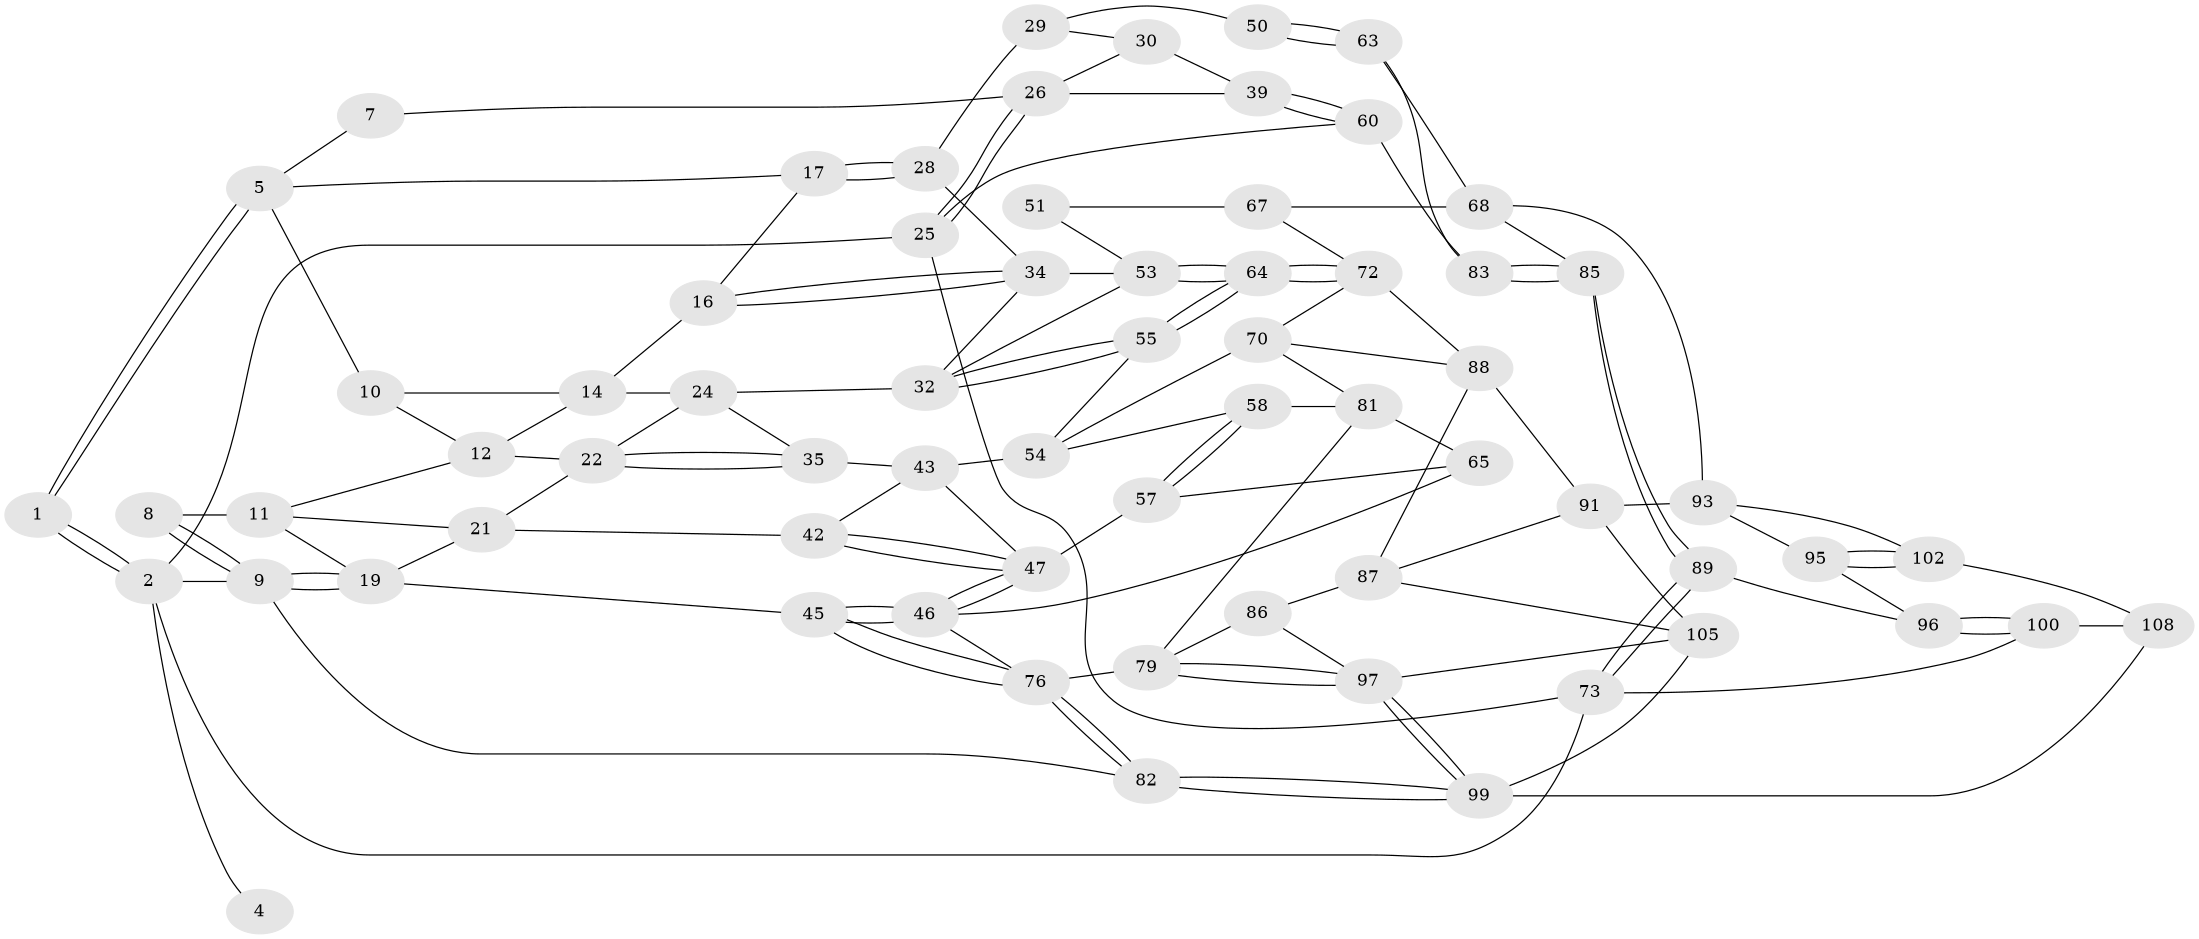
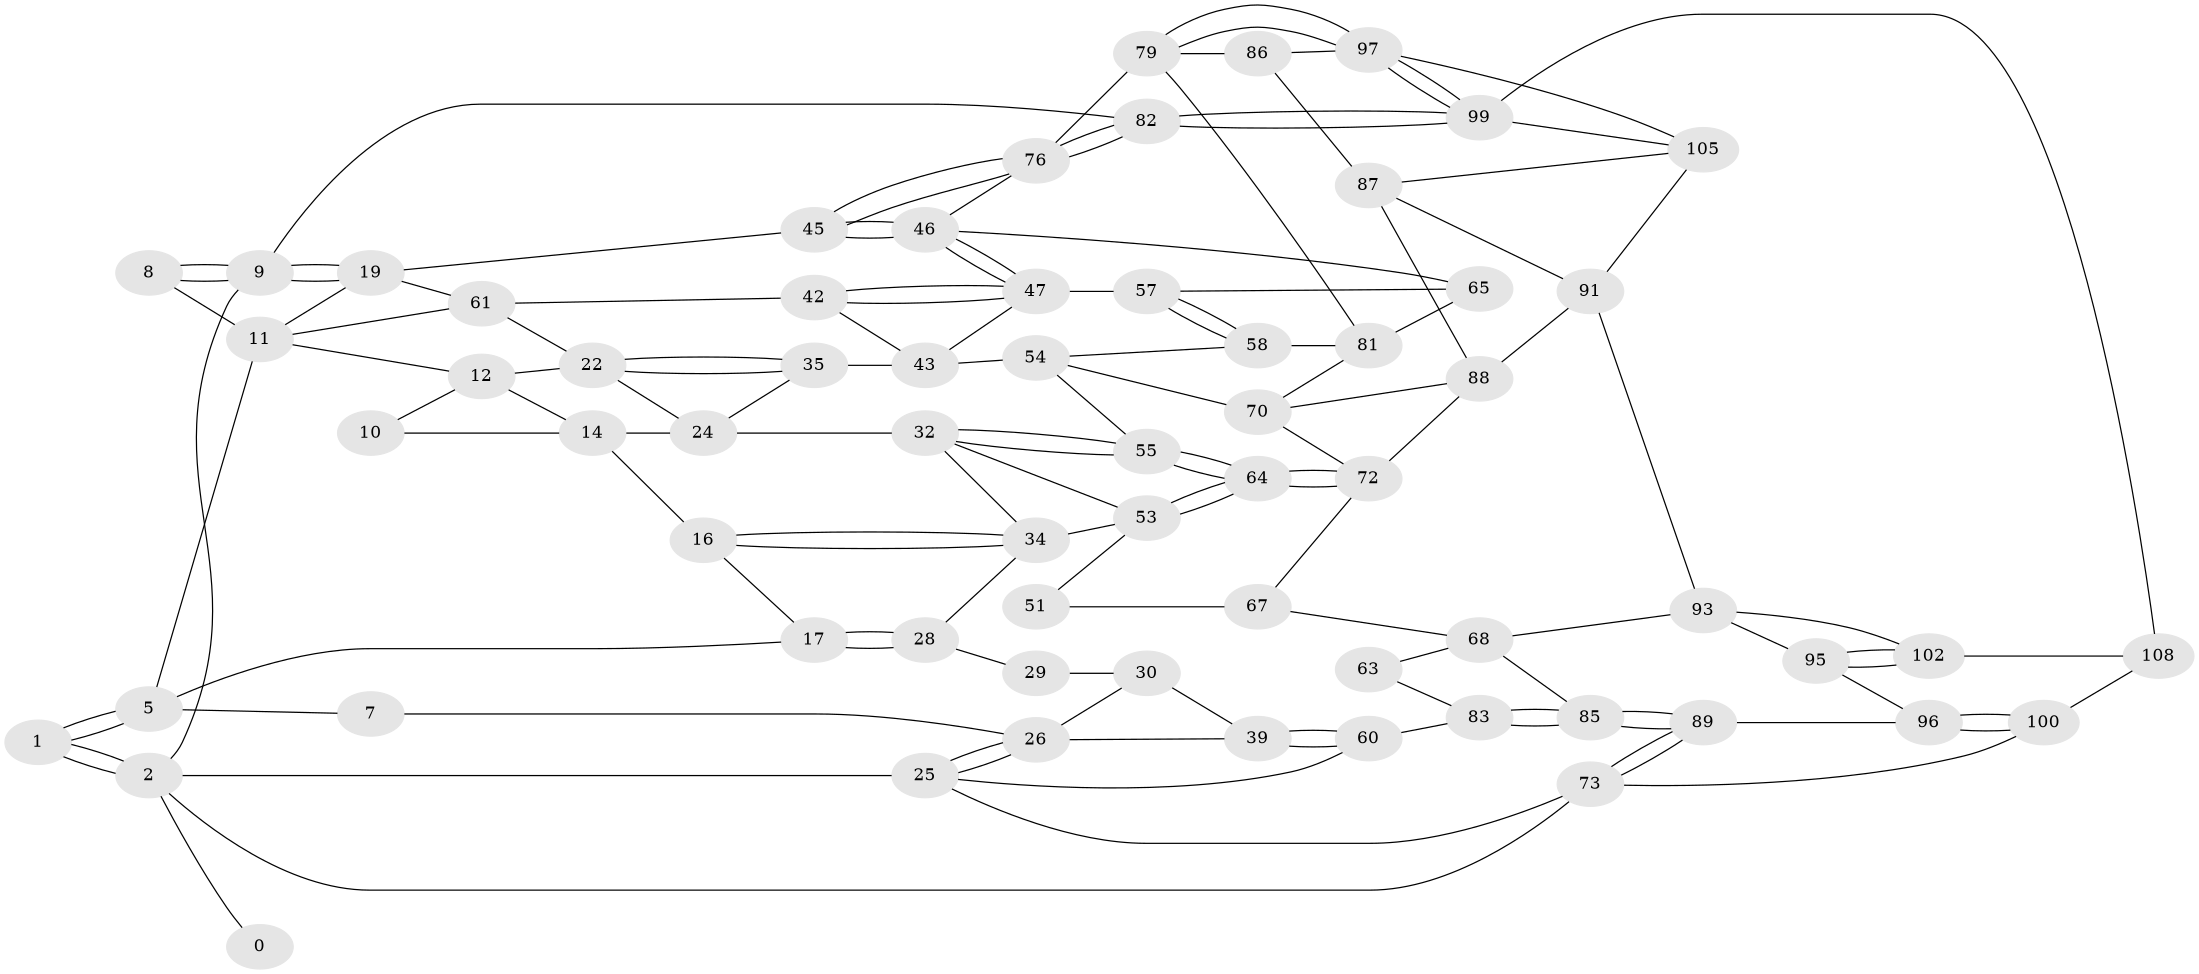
node "50": removed
edge "5" -- "10": now "5" -- "11"
node "21": label "21" -> "61"
node "4": label "4" -> "0"
